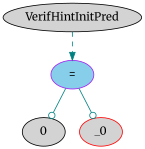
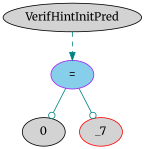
node "_0": label "_0" -> "_7"
